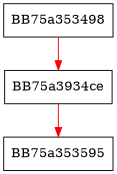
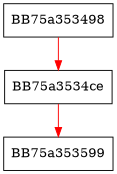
node "BB75a3934ce": label "BB75a3934ce" -> "BB75a3534ce"
node "BB75a353595": label "BB75a353595" -> "BB75a353599"
